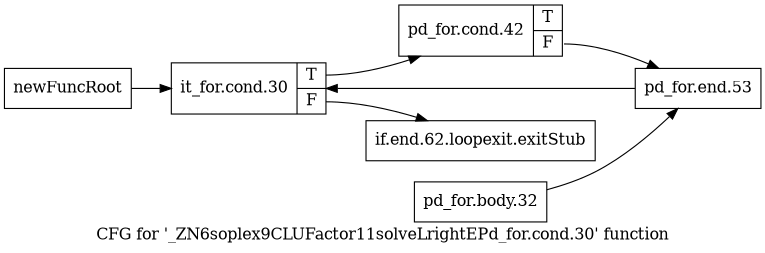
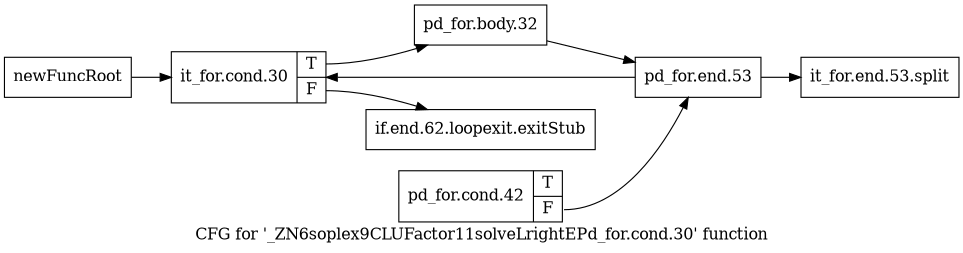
edge "it_for.cond.30" -> "pd_for.cond.42": now "it_for.cond.30" -> "pd_for.body.32"
node "it_for.end.53.split": added
